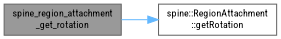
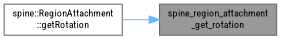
edge "spine_region_attachment _get_rotation" -> "spine::RegionAttachment ::getRotation": reversed
